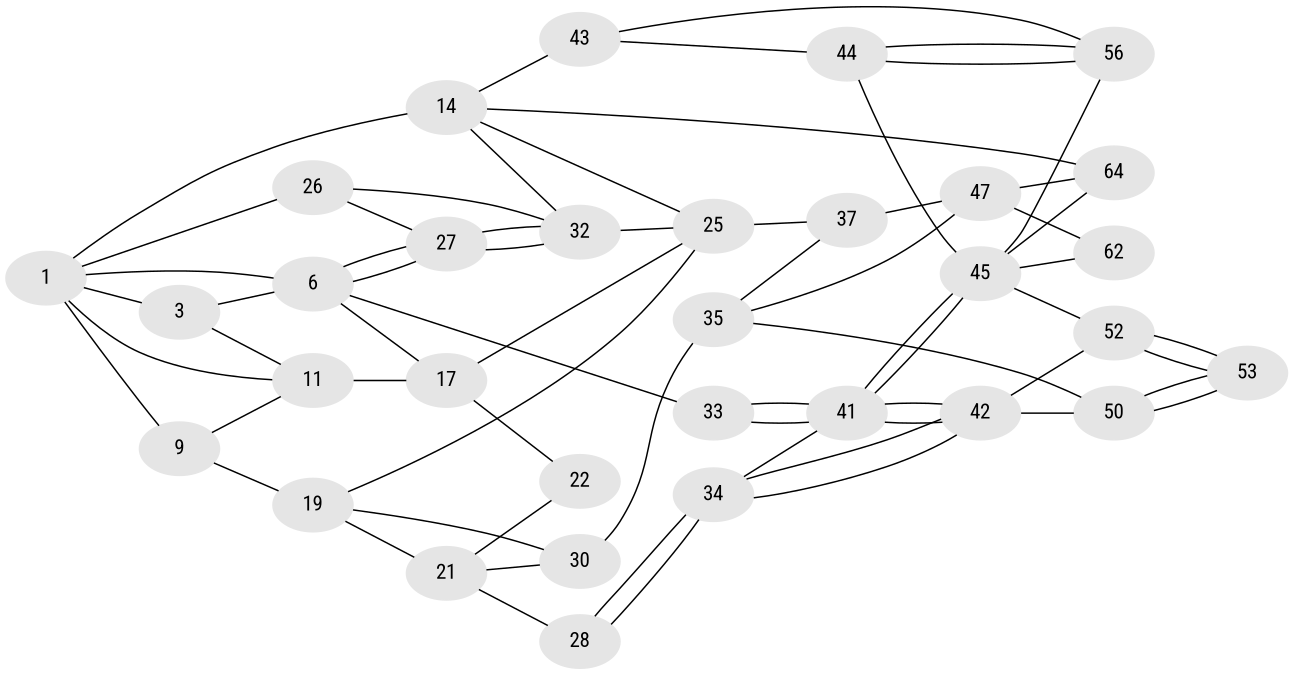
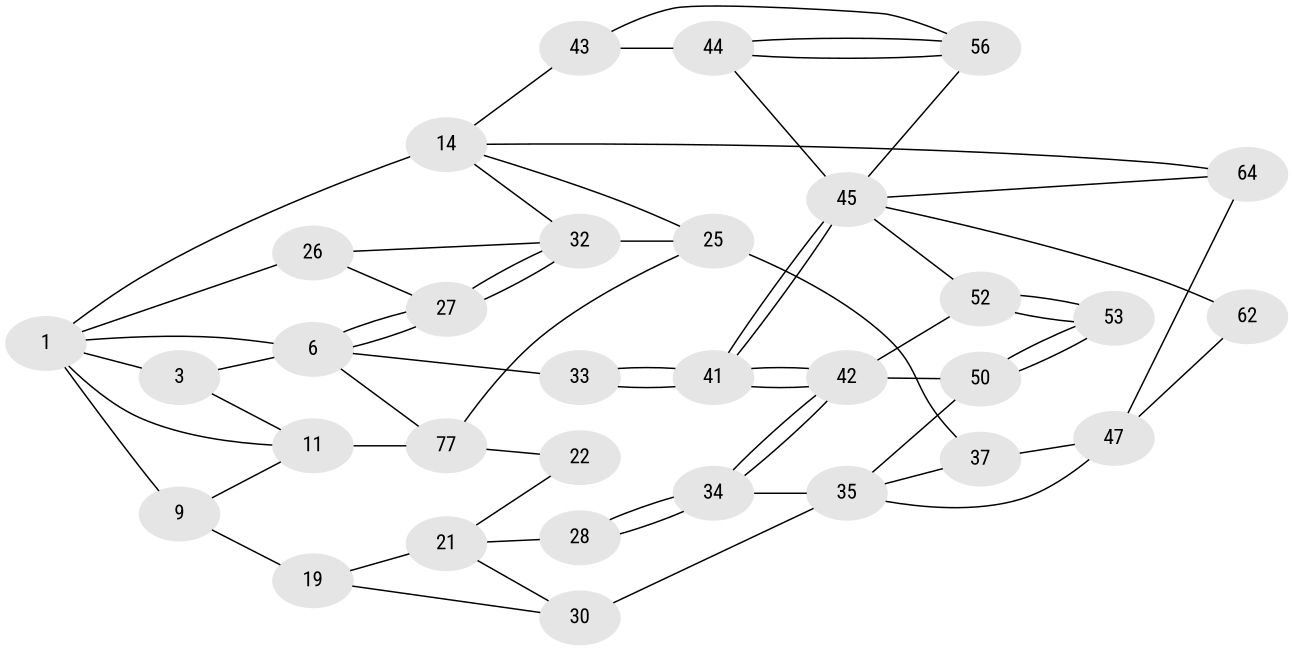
node "17": label "17" -> "77"
edge "25" -- "19": removed
edge "41" -- "34": now "35" -- "34"
